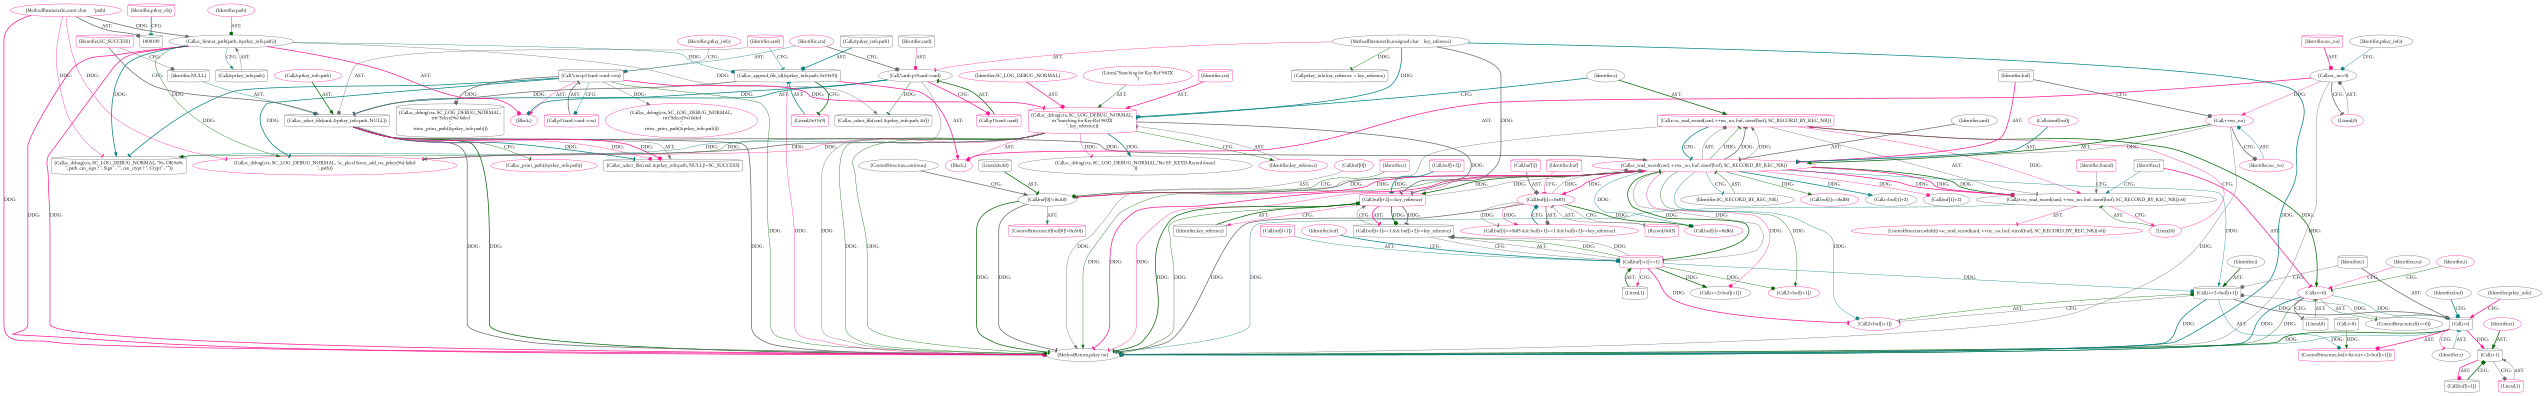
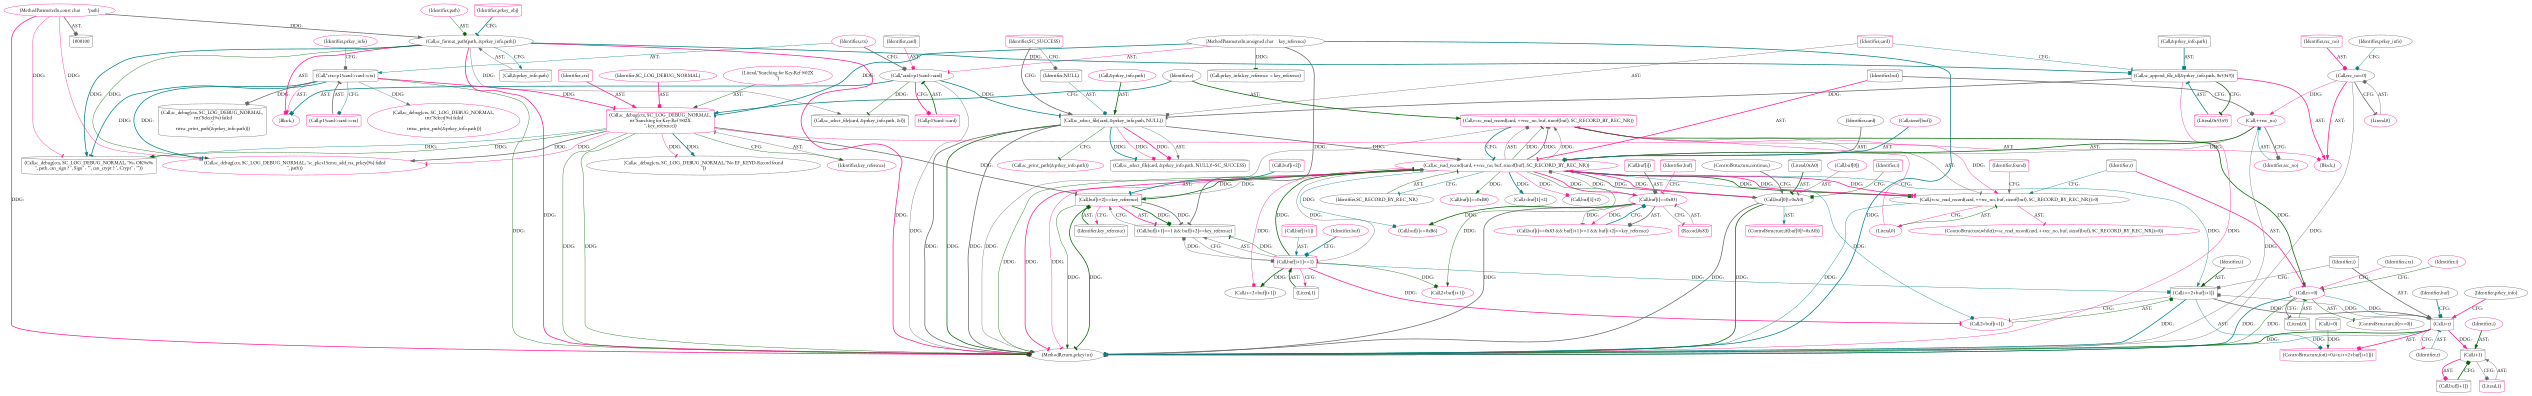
edge "(Identifier,prkey_obj)" -> "1000100": now "(Identifier,prkey_obj)" -> "(Call,sc_format_path(path, &prkey_info.path))"
edge "(Call,sc_format_path(path, &prkey_info.path))" -> "(Call,sc_append_file_id(&prkey_info.path, 0x5349))": style solid -> bold
edge "(MethodParameterIn,unsigned char     key_reference)" -> "(Call,buf[i+2]==key_reference)": now "(MethodParameterIn,unsigned char     key_reference)" -> "(Call,buf[i+1]==1 && buf[i+2]==key_reference)"
edge "(Call,buf[i+2])" -> "(Call,buf[i+2]==key_reference)": label "DDG: " -> "AST: "
edge "(Call,*ctx=p15card->card->ctx)" -> "(MethodReturn,prkey int)": arrowhead tee -> box
